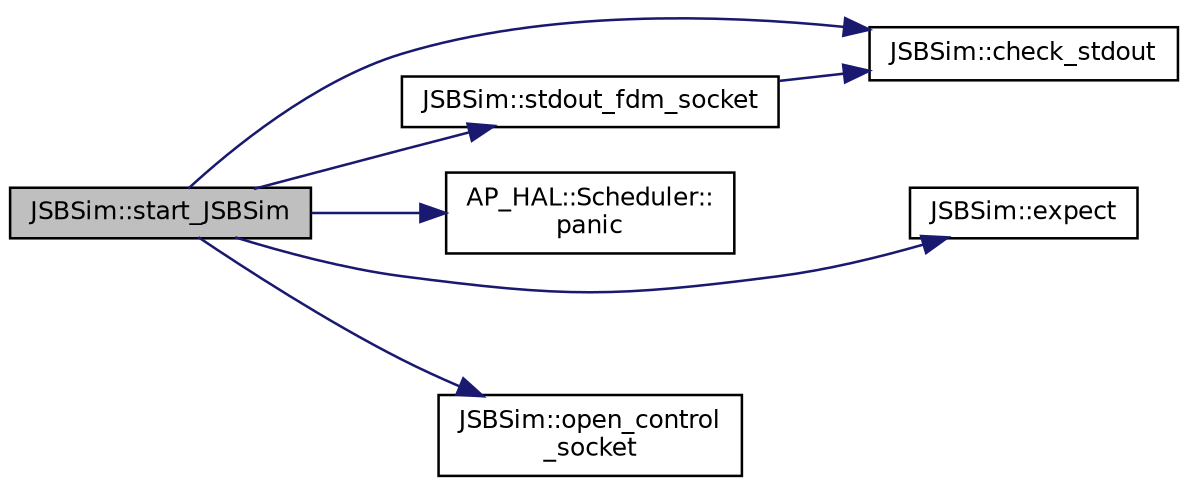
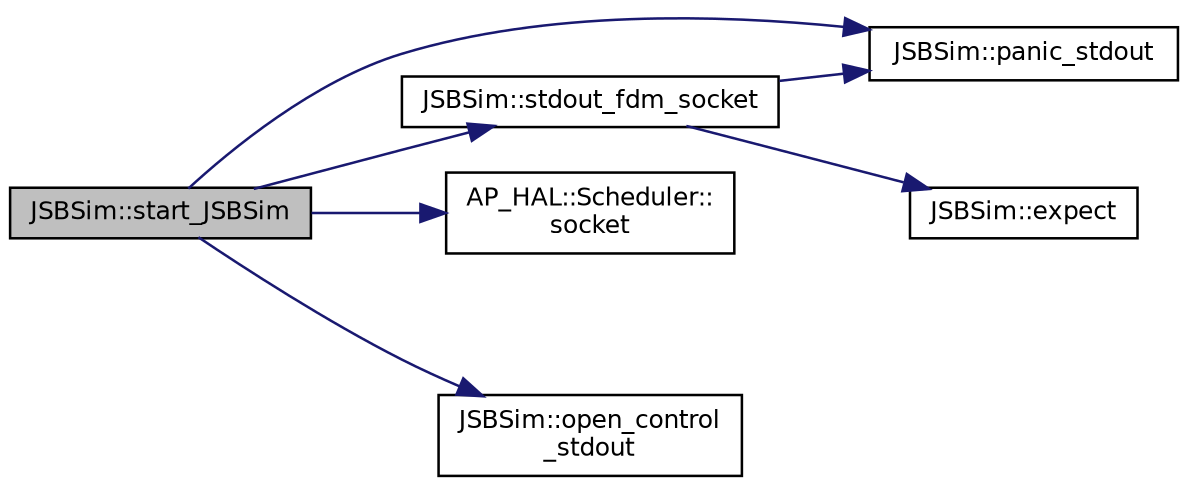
node "JSBSim::check_stdout": label "JSBSim::check_stdout" -> "JSBSim::panic_stdout"
node "AP_HAL::Scheduler:: panic": label "AP_HAL::Scheduler:: panic" -> "AP_HAL::Scheduler:: socket"
edge "JSBSim::start_JSBSim" -> "JSBSim::expect": now "JSBSim::stdout_fdm_socket" -> "JSBSim::expect"
node "JSBSim::open_control _socket": label "JSBSim::open_control _socket" -> "JSBSim::open_control _stdout"
